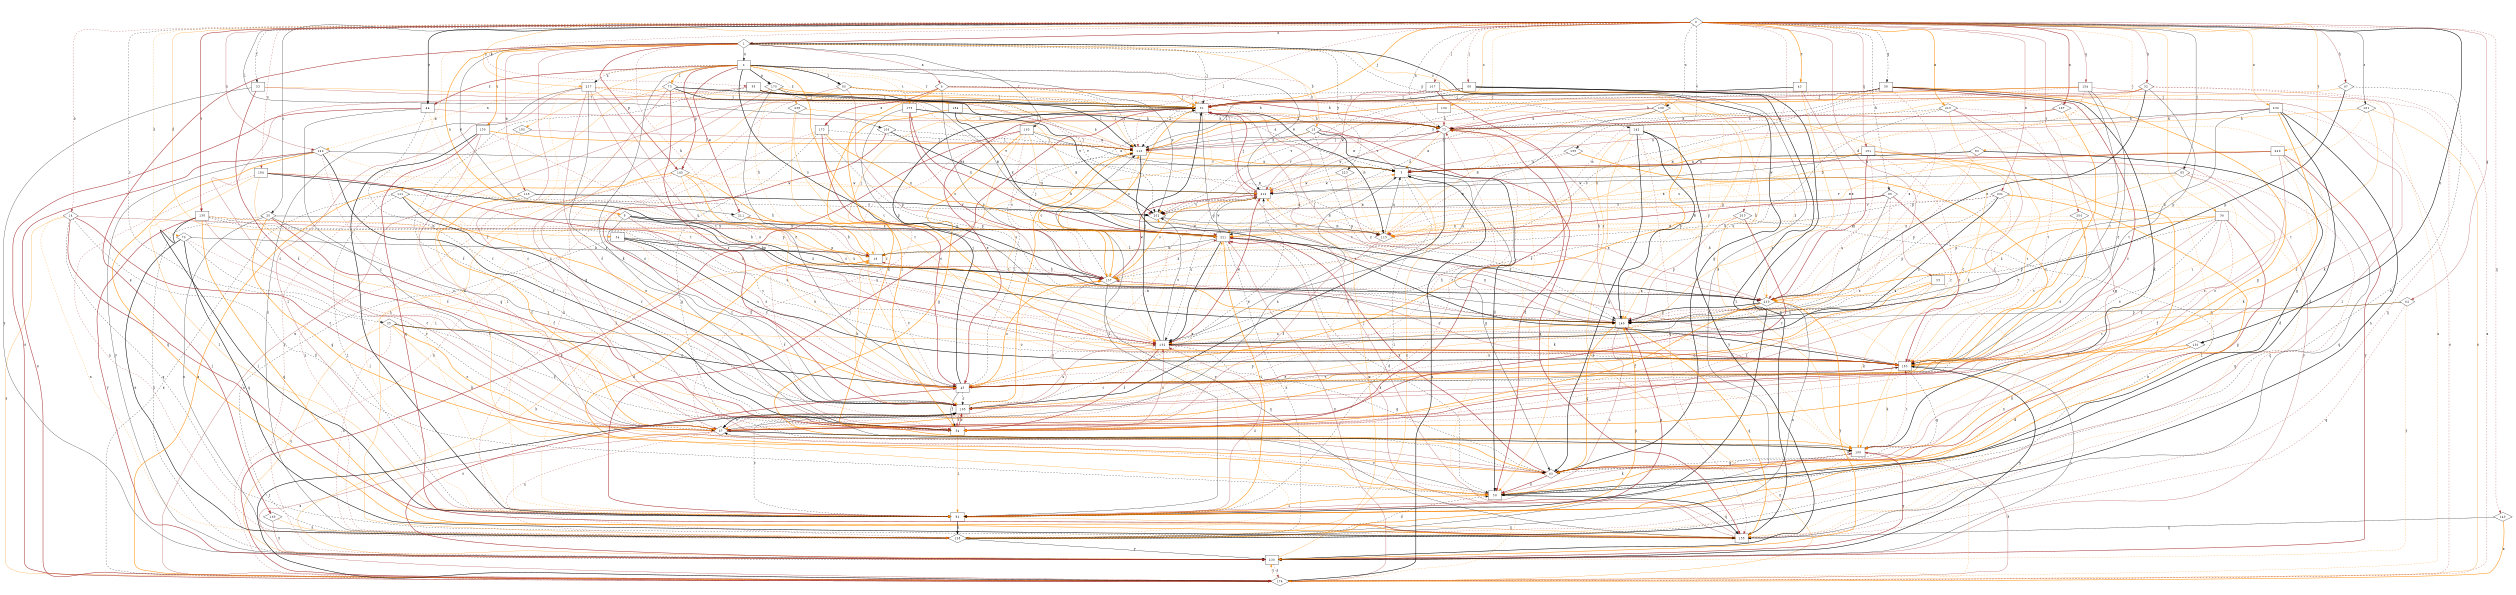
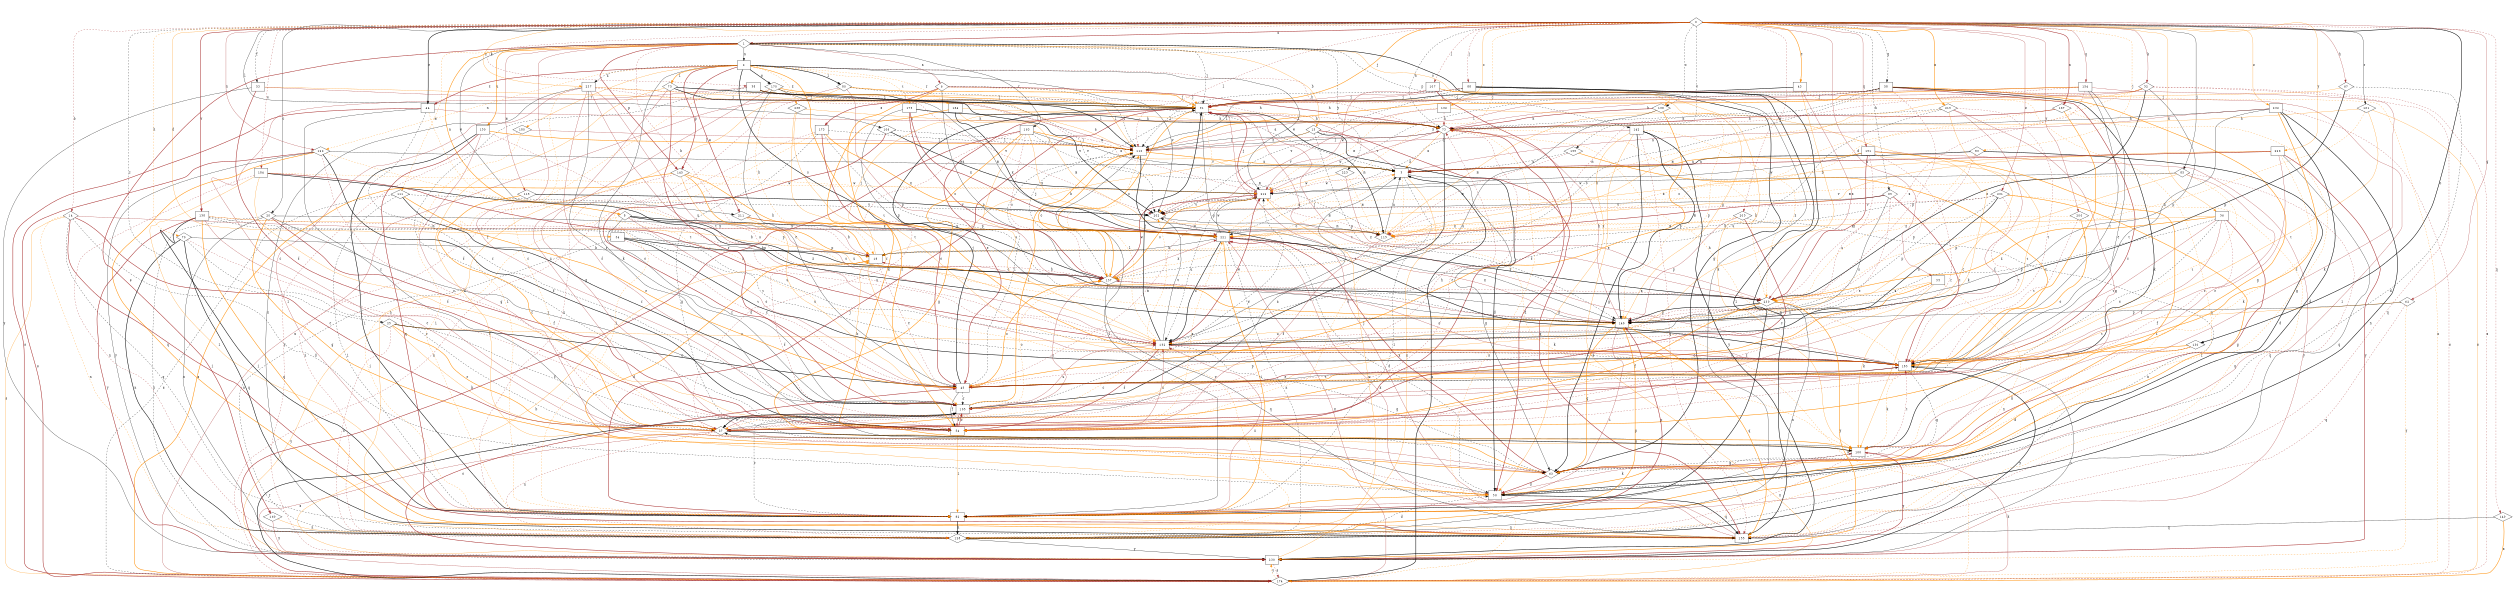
edge "163" -> "110": style solid -> bold
